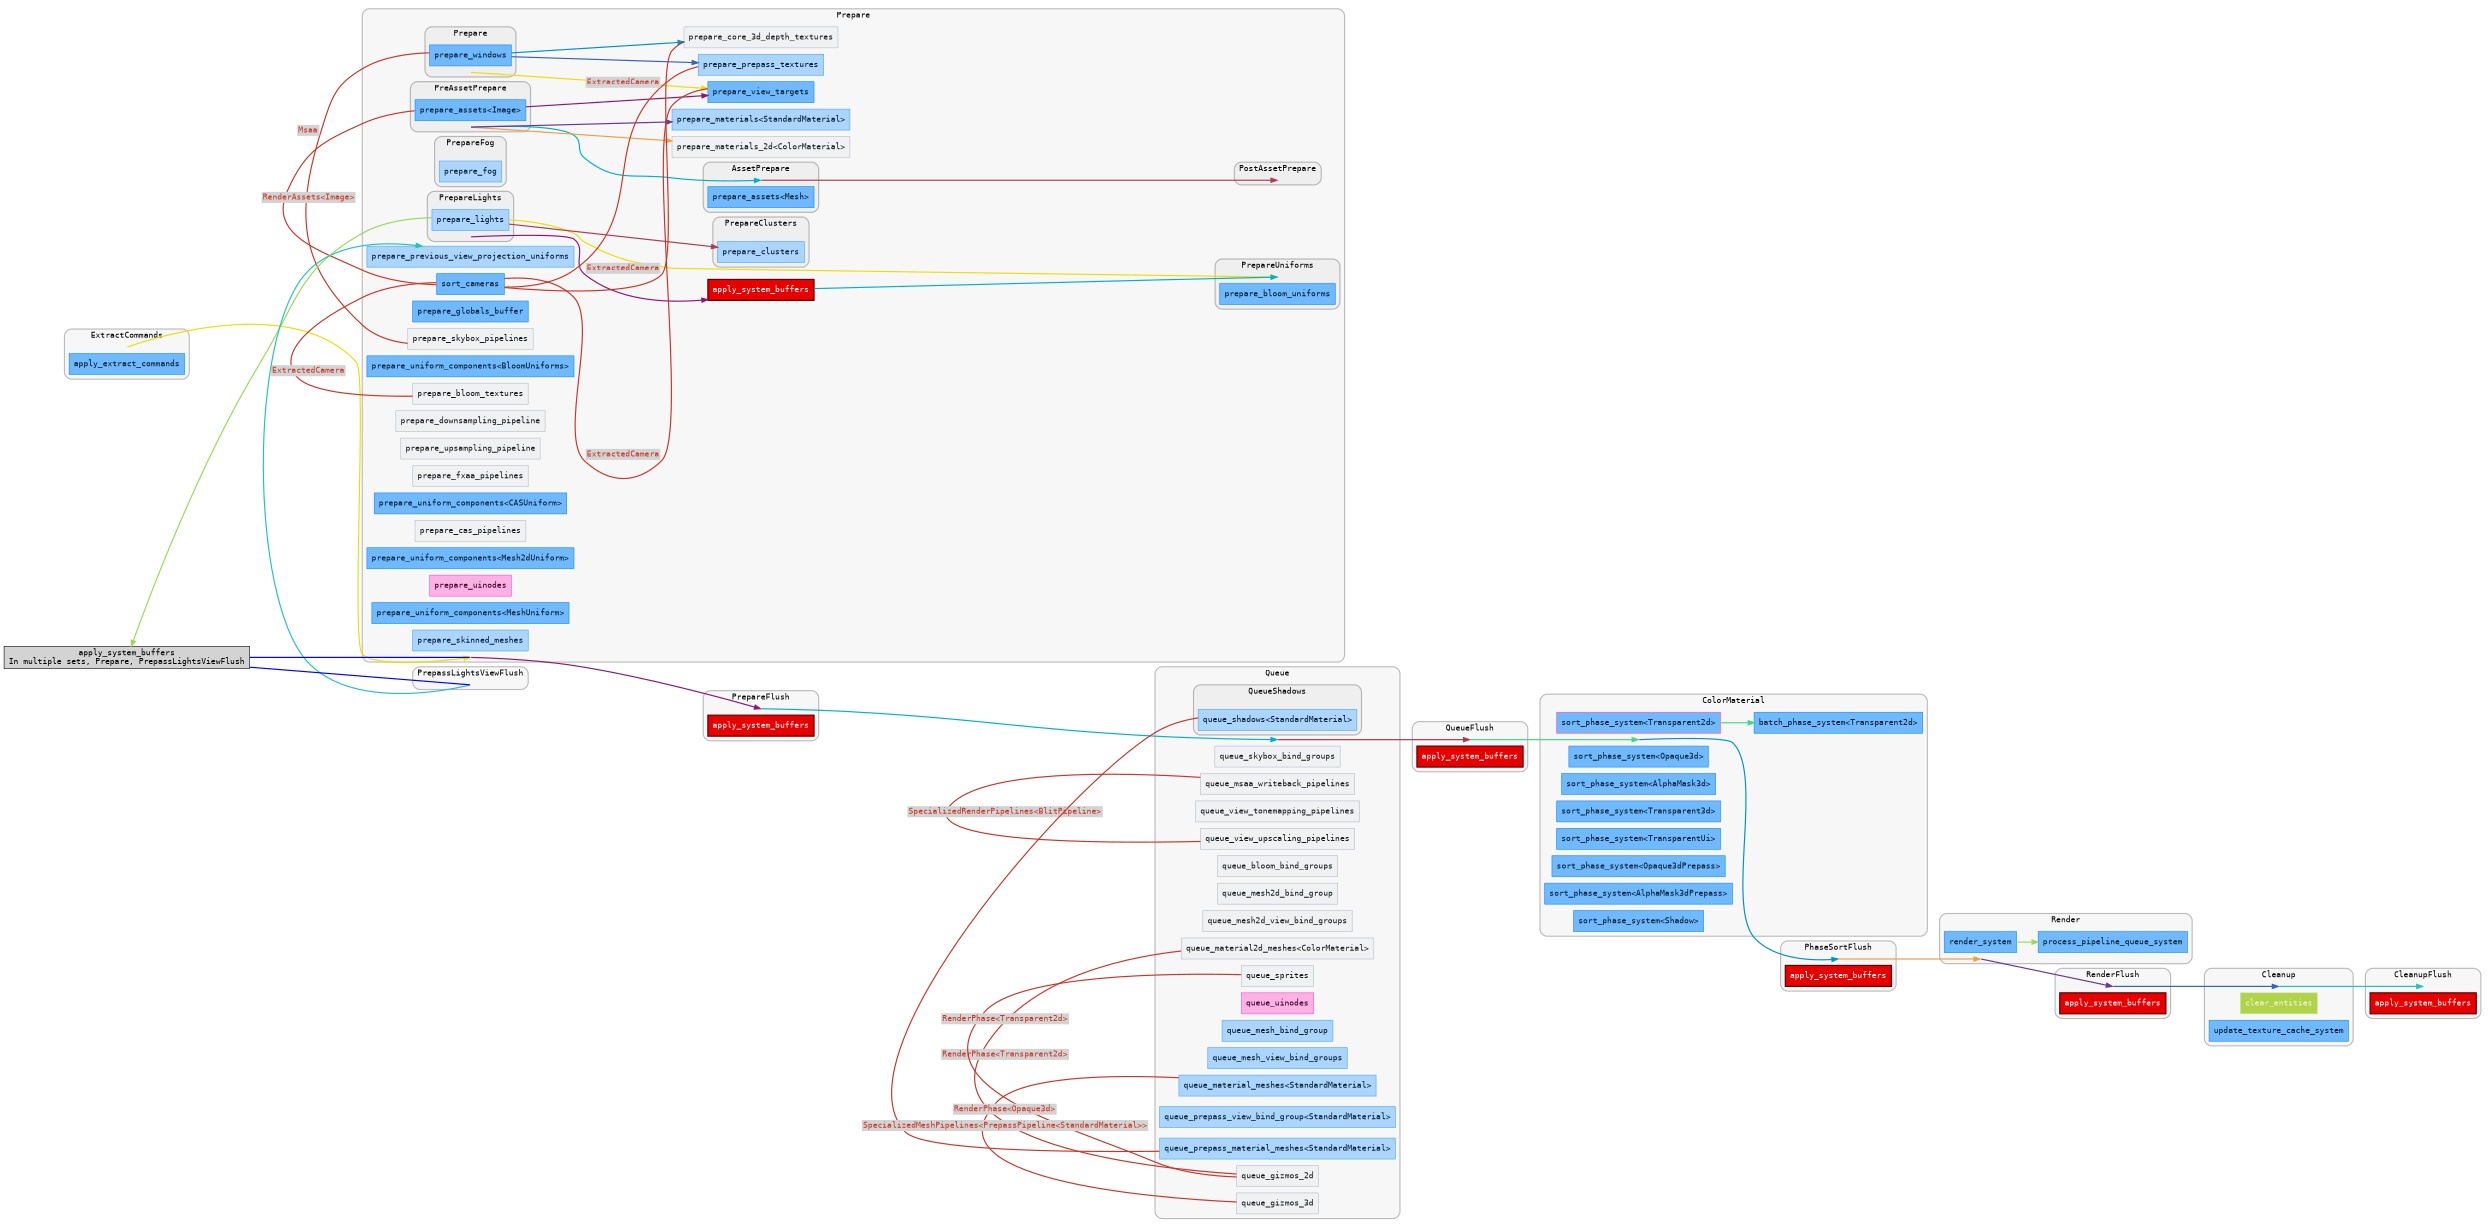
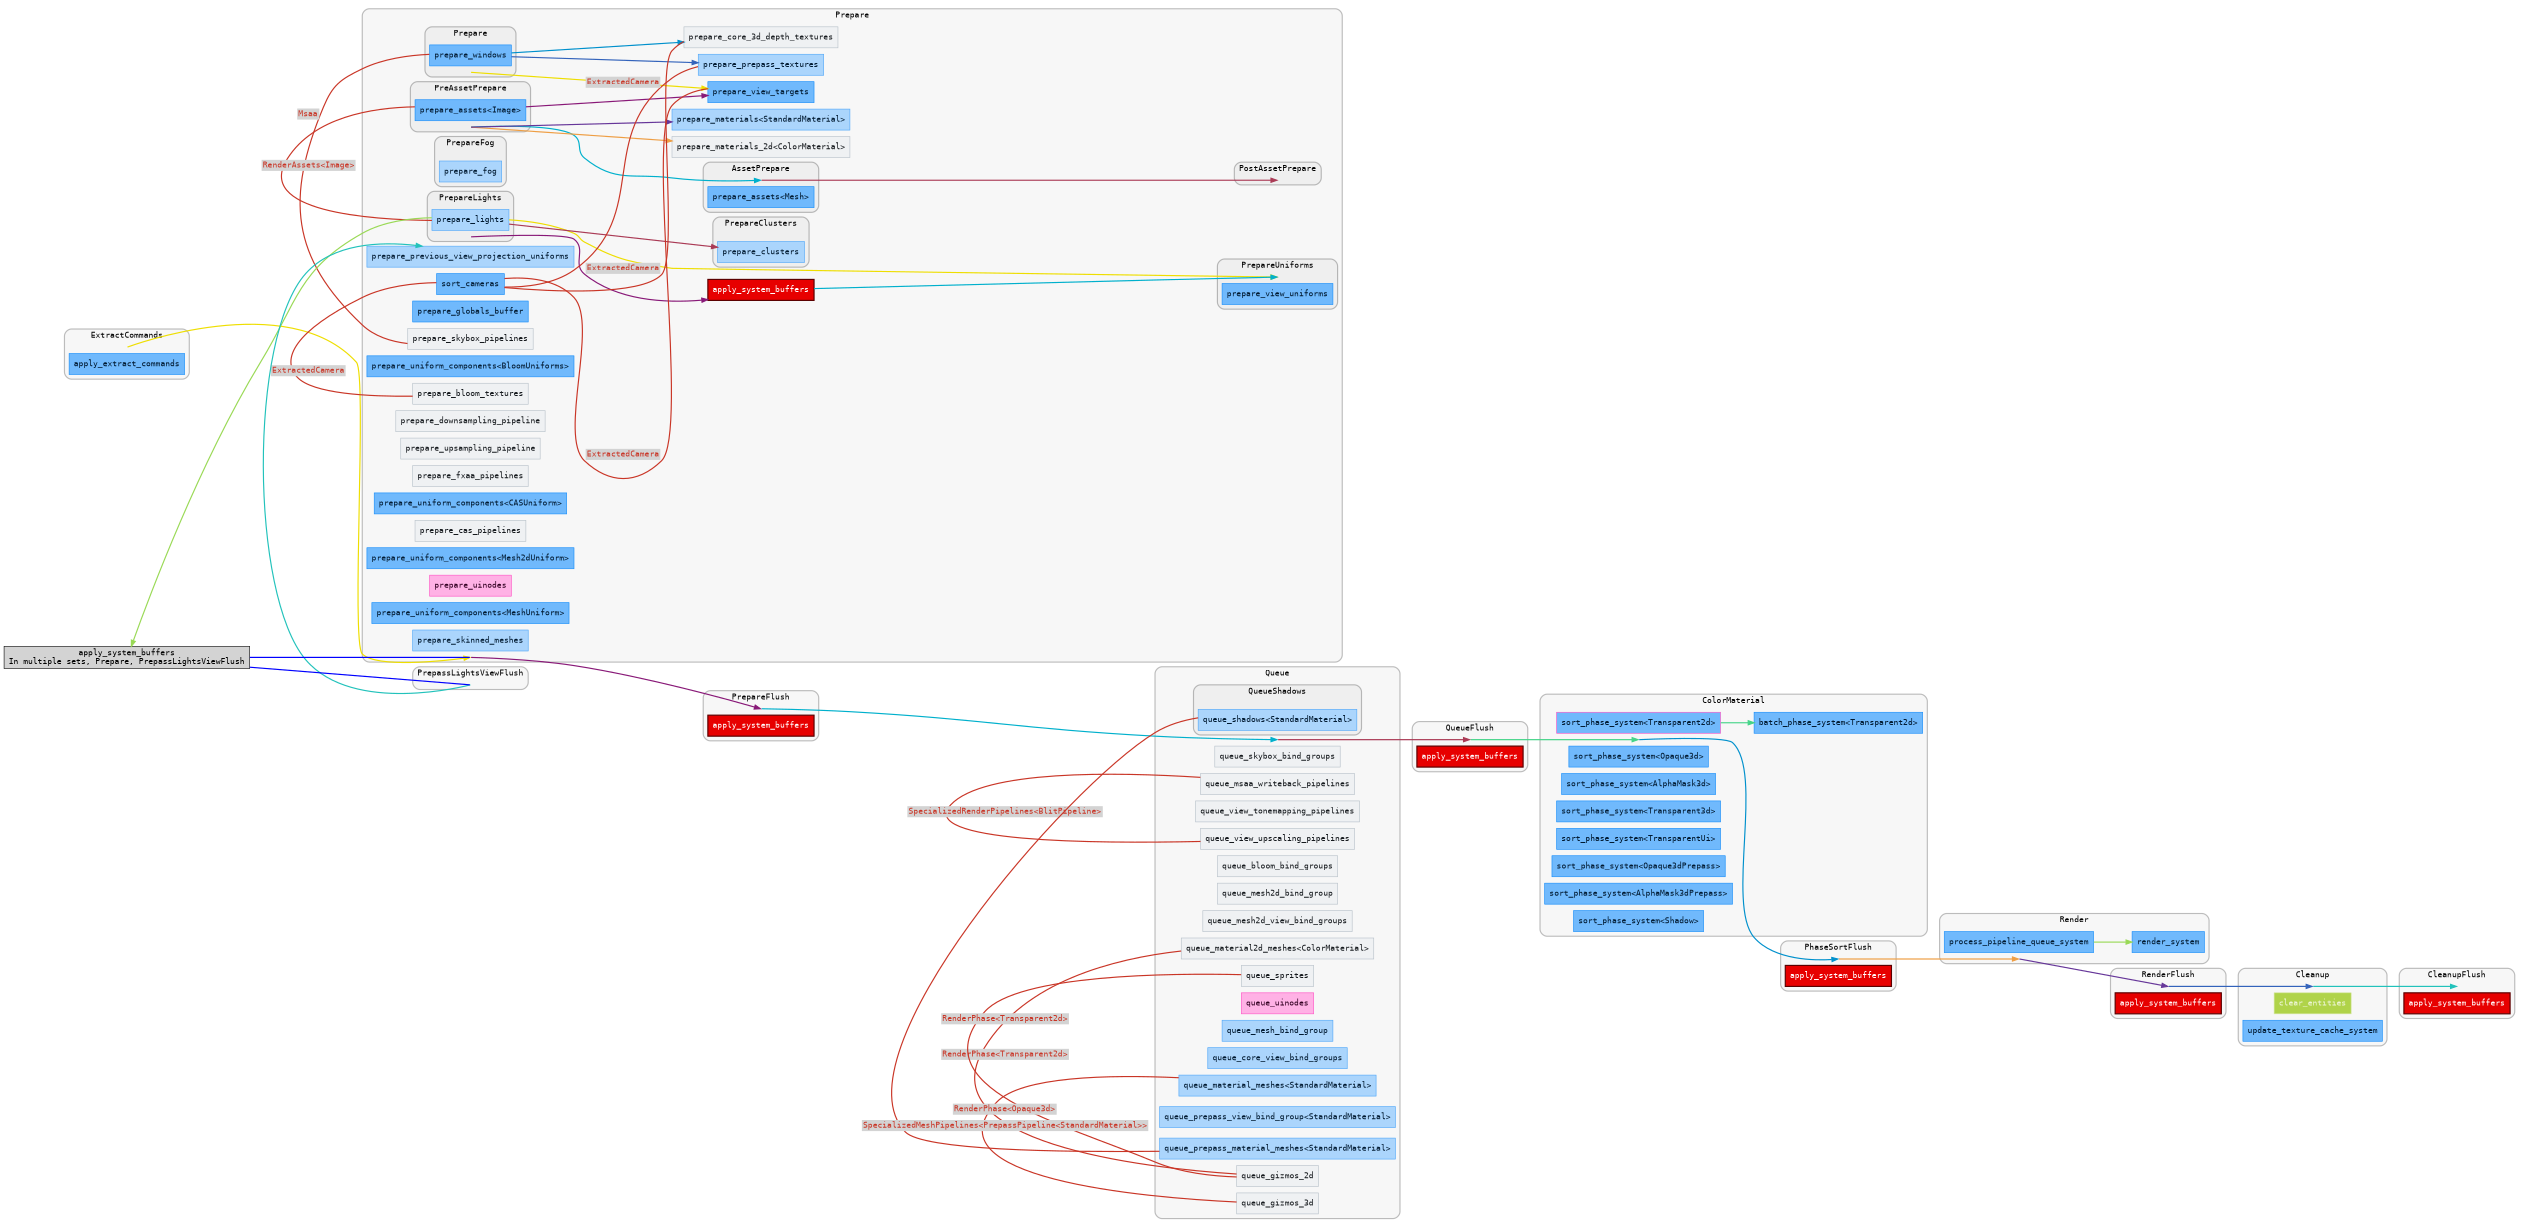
edge "prepare_assets<Image>" -- "sort_cameras": now "prepare_assets<Image>" -- "prepare_lights"
node "prepare_bloom_uniforms": label "prepare_bloom_uniforms" -> "prepare_view_uniforms"
edge "render_system" -> "process_pipeline_queue_system": reversed
node "queue_mesh_view_bind_groups": label "queue_mesh_view_bind_groups" -> "queue_core_view_bind_groups"
